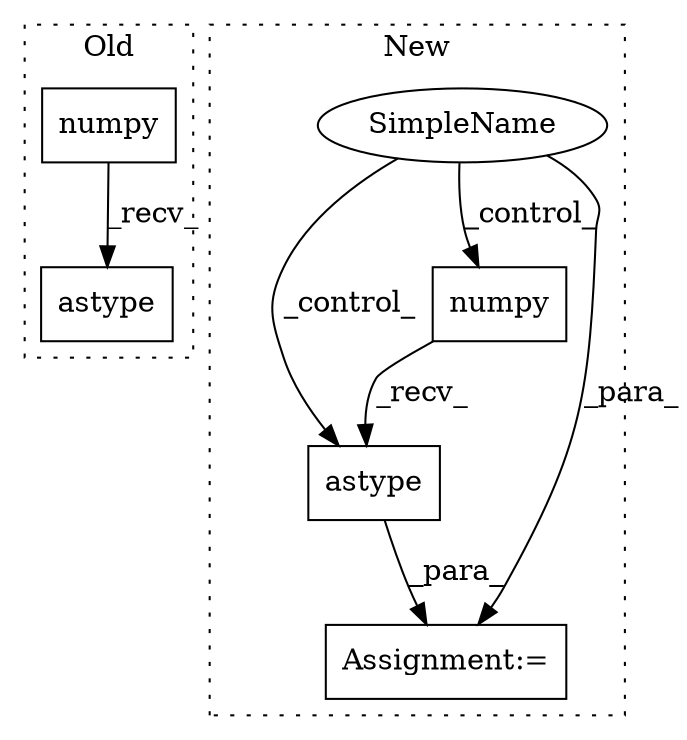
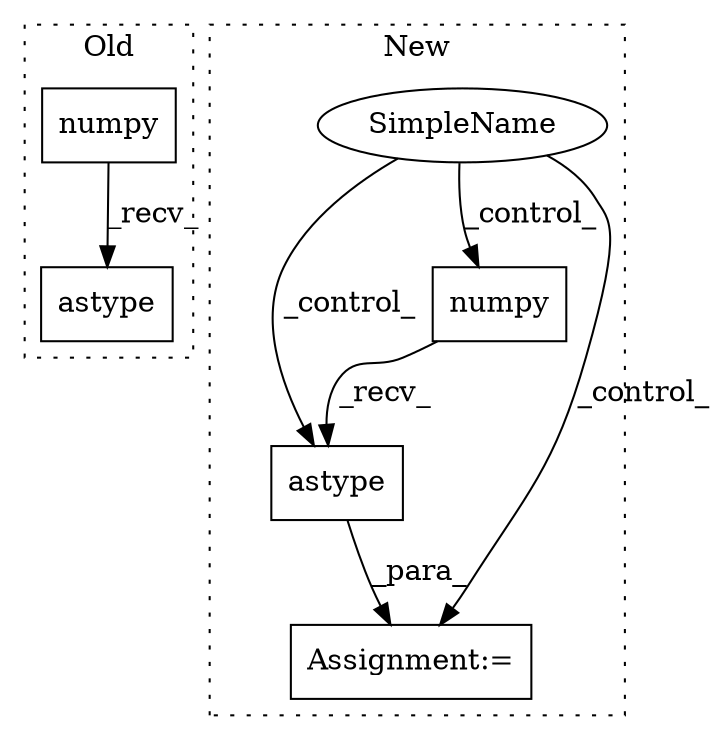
edge "SimpleName" -> "Assignment:=": label "_para_" -> "_control_"
